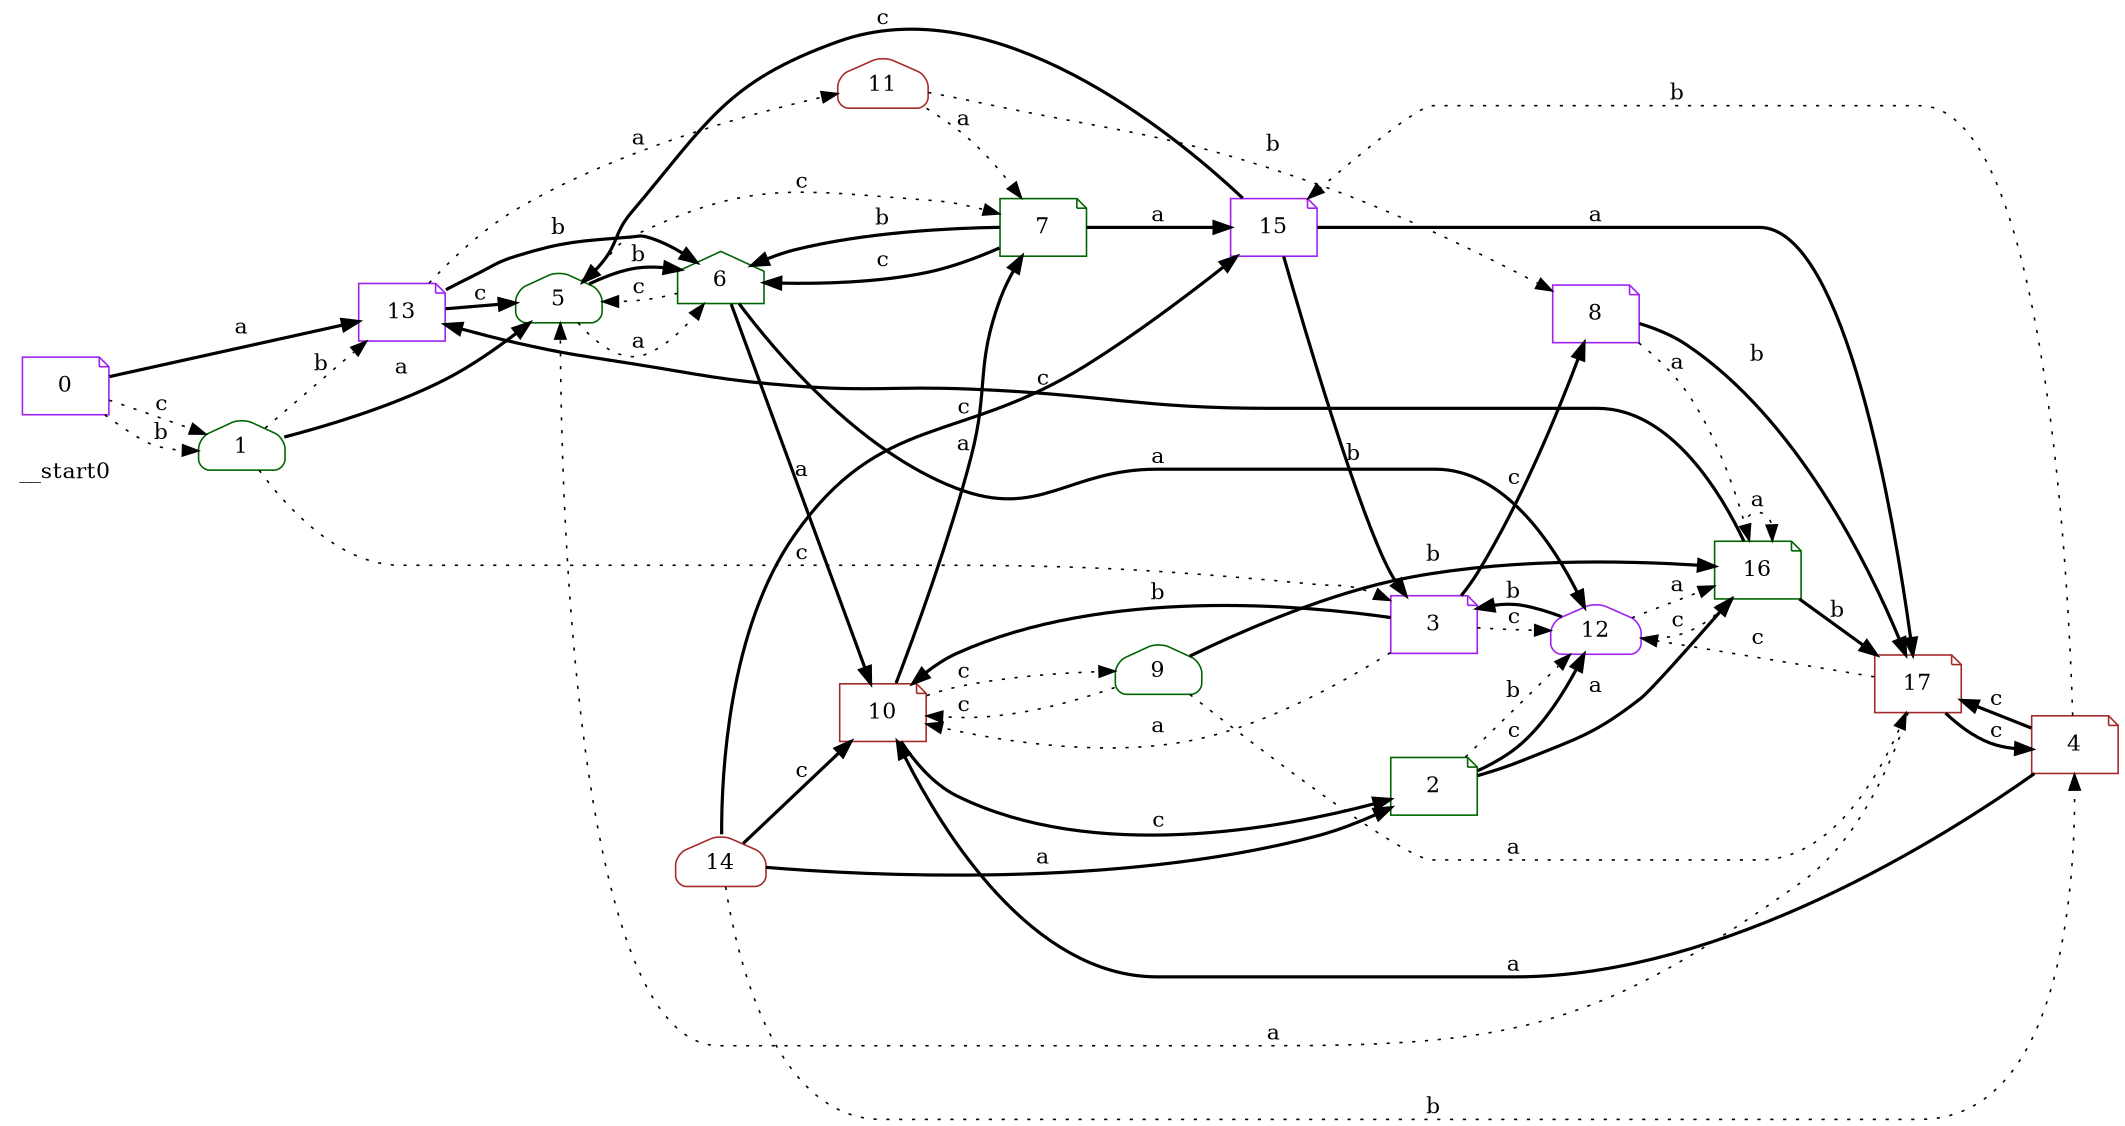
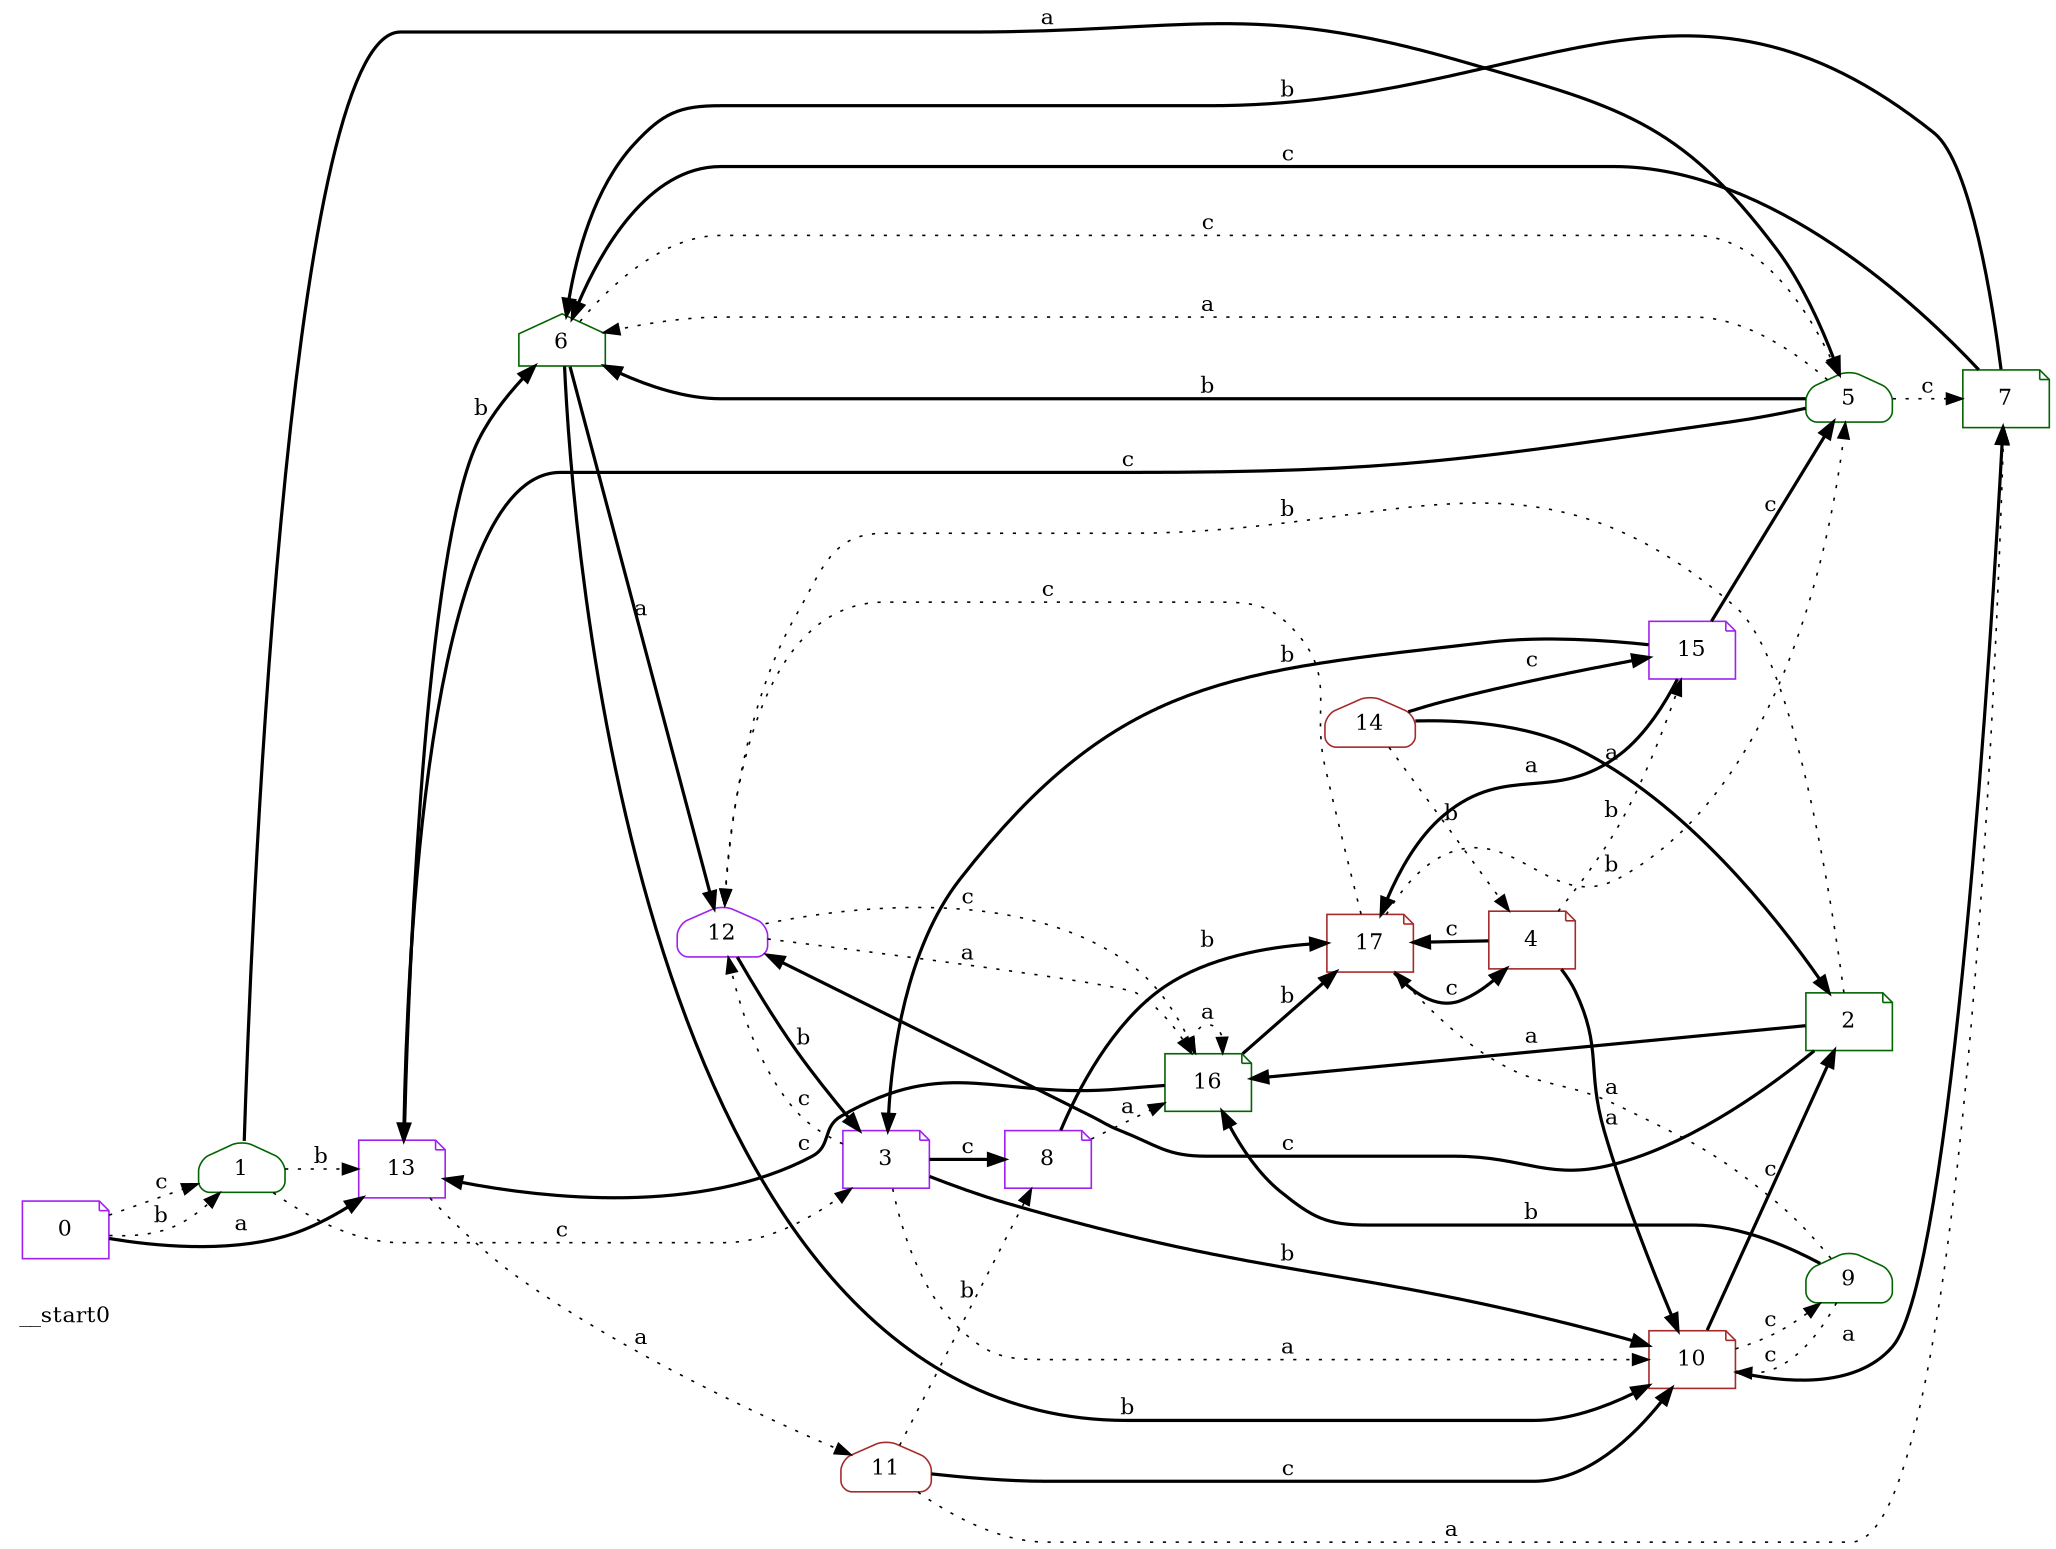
edge "7" -> "15": removed, label "a"
edge "13" -> "5": reversed
edge "6" -> "10": label "a" -> "b"
edge "14" -> "10": now "11" -> "10"
edge "17" -> "5": label "a" -> "b"
